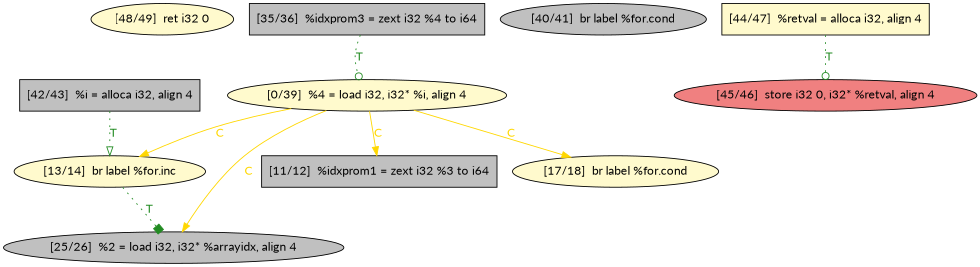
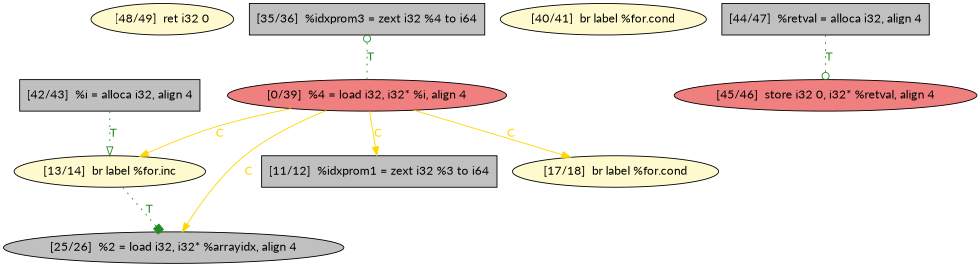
node "[40/41]  br label %for.cond": fillcolor grey -> lemonchiffon
node "[44/47]  %retval = alloca i32, align 4": fillcolor lemonchiffon -> grey
edge "[35/36]  %idxprom3 = zext i32 %4 to i64" -> "[0/39]  %4 = load i32, i32* %i, align 4": reversed
node "[0/39]  %4 = load i32, i32* %i, align 4": fillcolor lemonchiffon -> lightcoral
